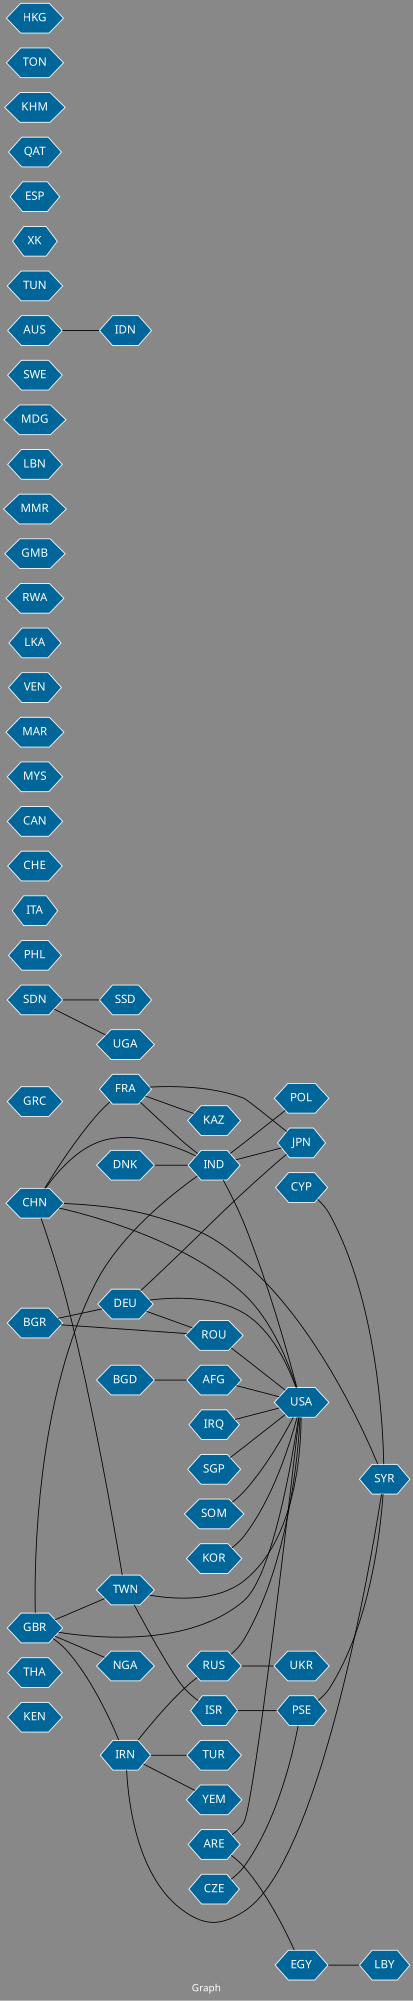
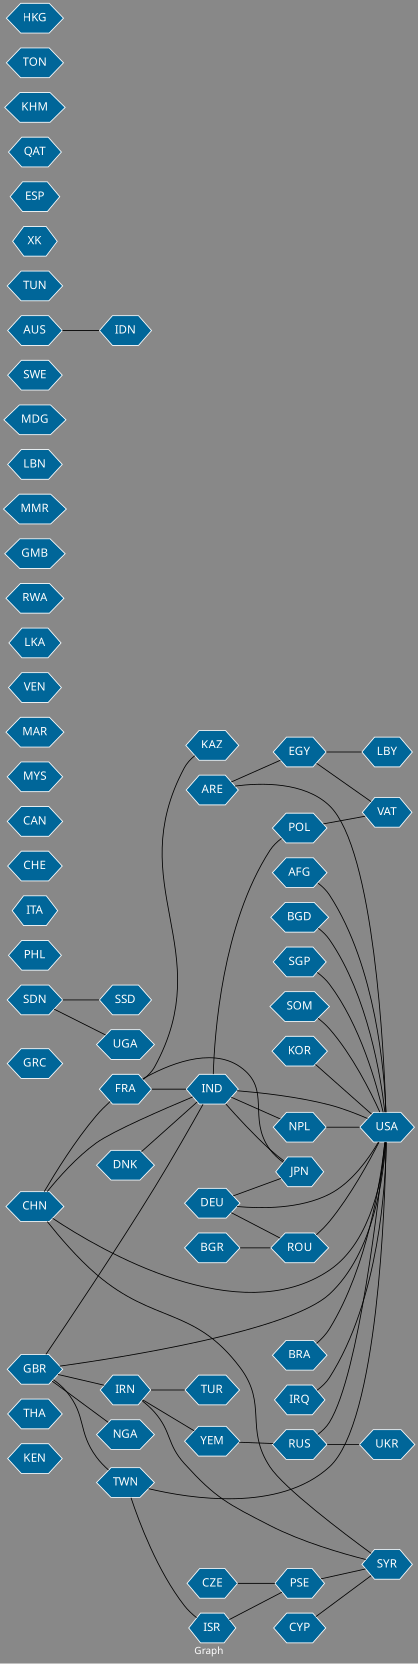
node "VAT": added
node "NPL": added
edge "DEU" -- "BGR": removed
node "BRA": added
edge "BGD" -- "AFG": now "BGD" -- "USA"
edge "CHN" -- "TWN": removed
edge "RUS" -- "IRN": now "RUS" -- "YEM"
